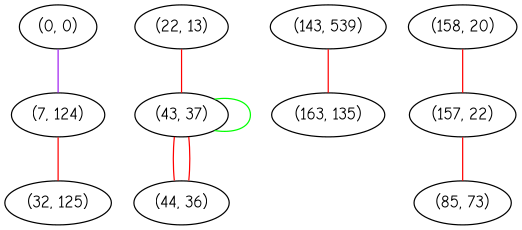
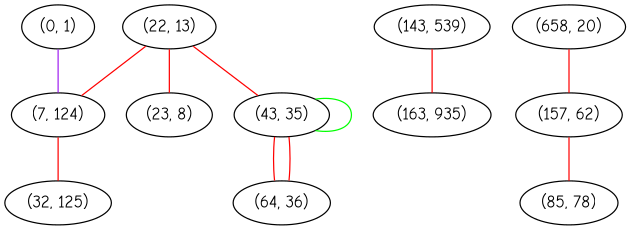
node "(0, 0)": label "(0, 0)" -> "(0, 1)"
node "(158, 20)": label "(158, 20)" -> "(658, 20)"
edge "(22, 13)" -- "(7, 124)": added
node "(23, 8)": added
node "(43, 37)": label "(43, 37)" -> "(43, 35)"
node "(163, 135)": label "(163, 135)" -> "(163, 935)"
node "(157, 22)": label "(157, 22)" -> "(157, 62)"
node "(44, 36)": label "(44, 36)" -> "(64, 36)"
node "(85, 73)": label "(85, 73)" -> "(85, 78)"
